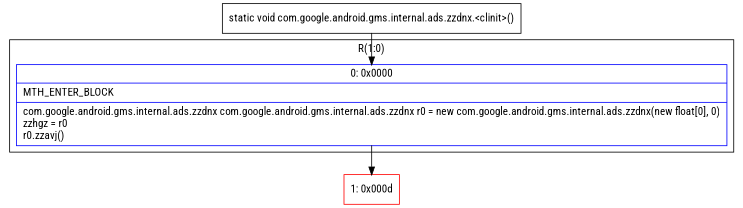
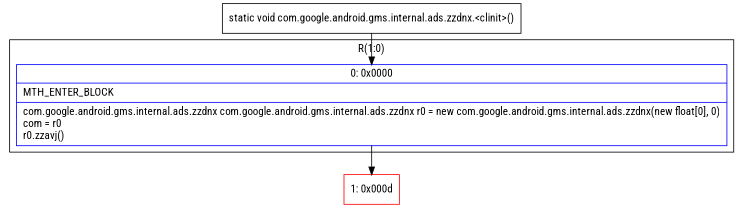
node "0: 0x0000": text "zzhgz = r0" -> "com = r0"
